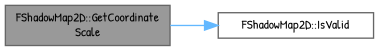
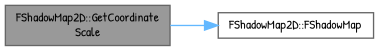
node "FShadowMap2D::IsValid": label "FShadowMap2D::IsValid" -> "FShadowMap2D::FShadowMap"
